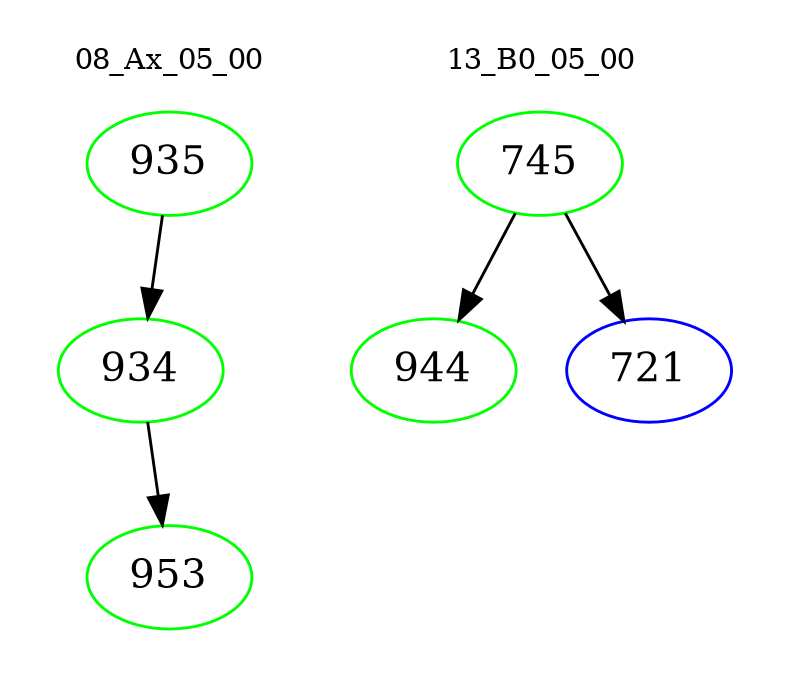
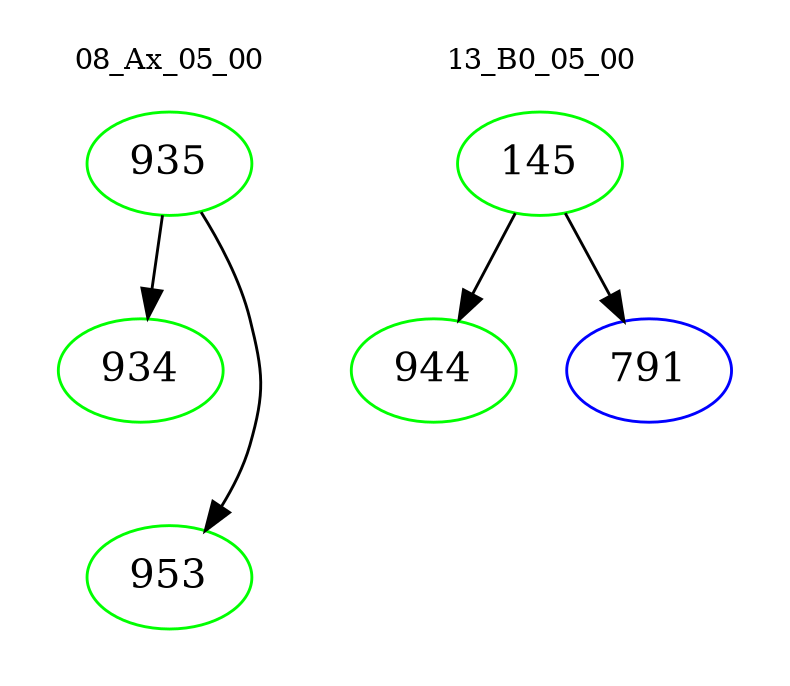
node "745": label "745" -> "145"
node "721": label "721" -> "791"
edge "934" -> "953": now "935" -> "953"
